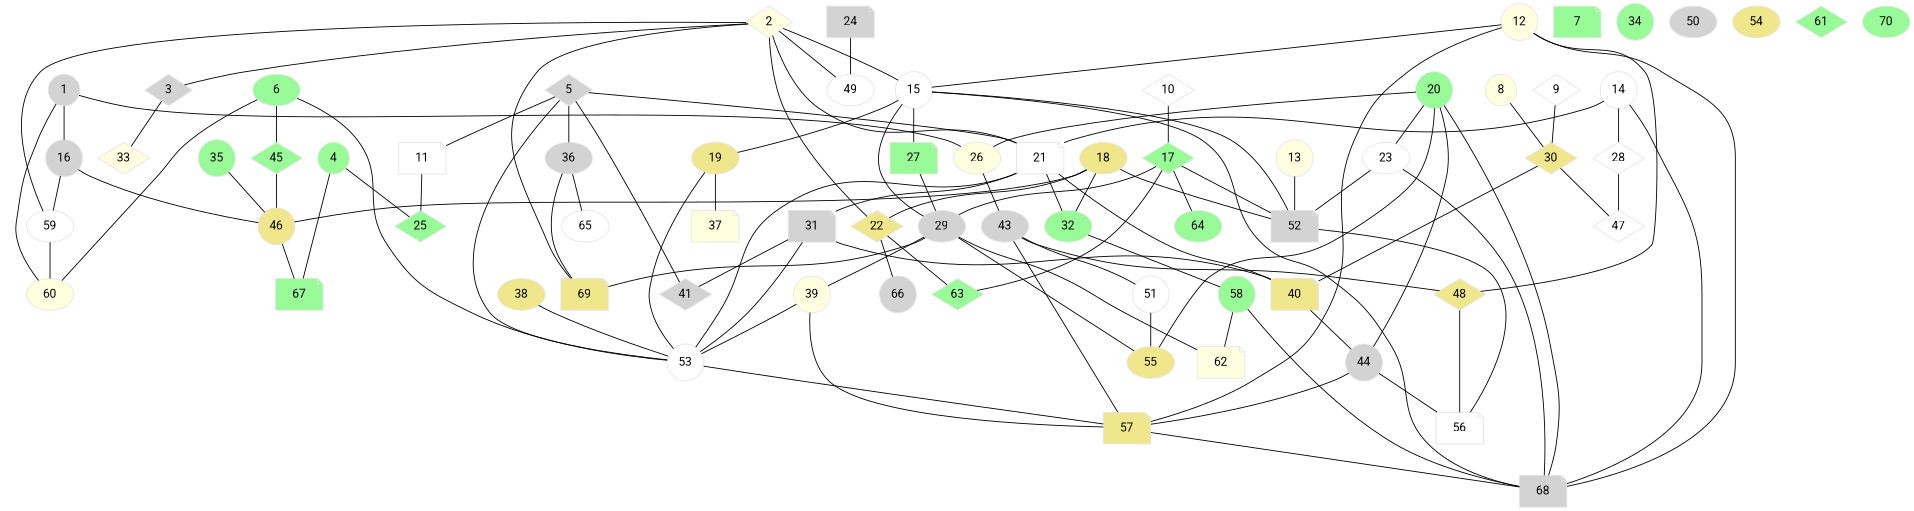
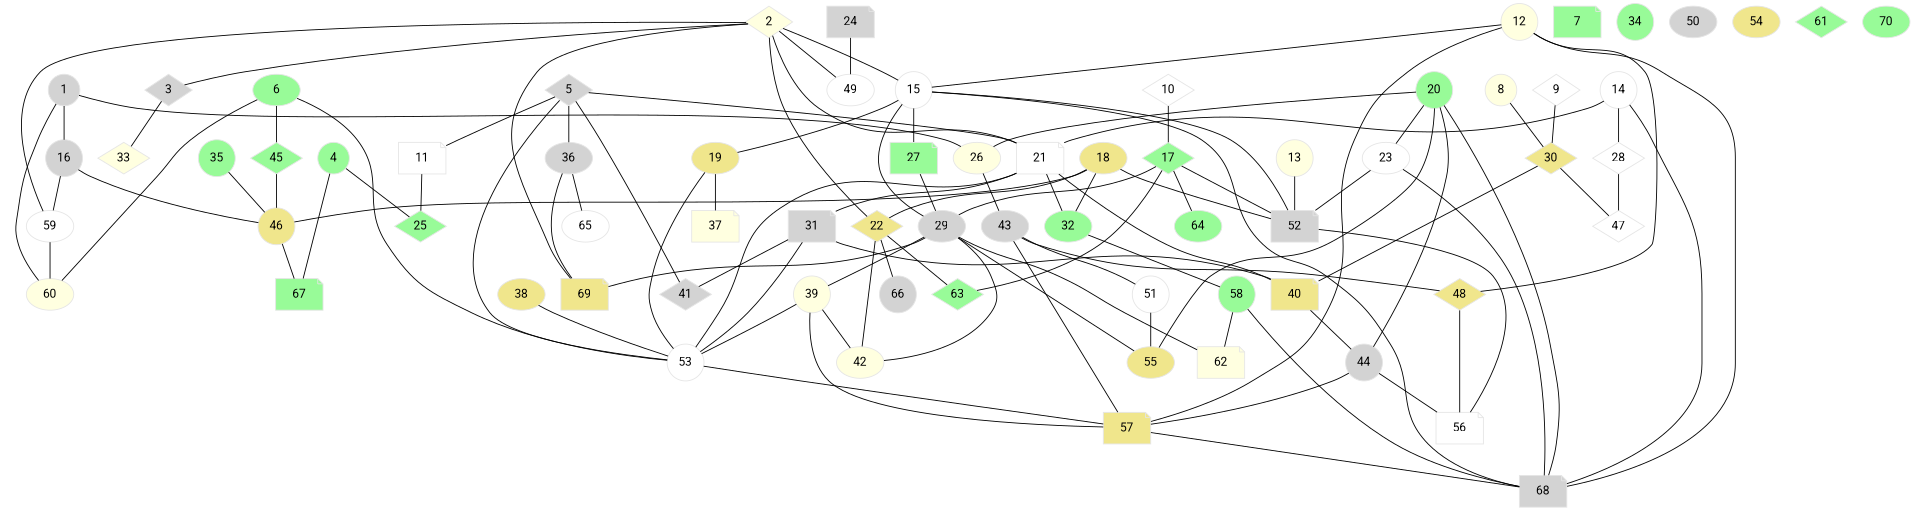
node "42": added
